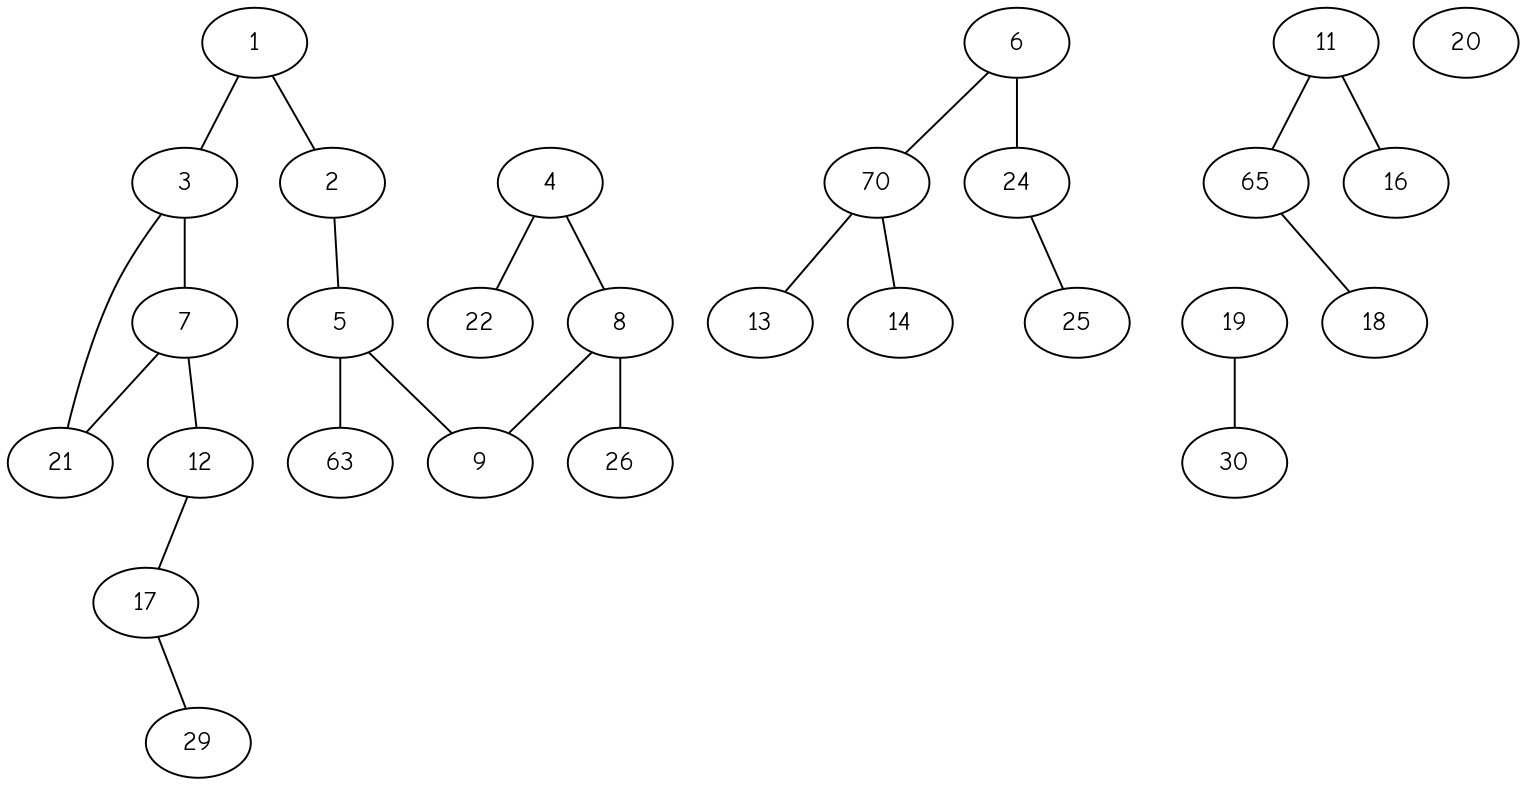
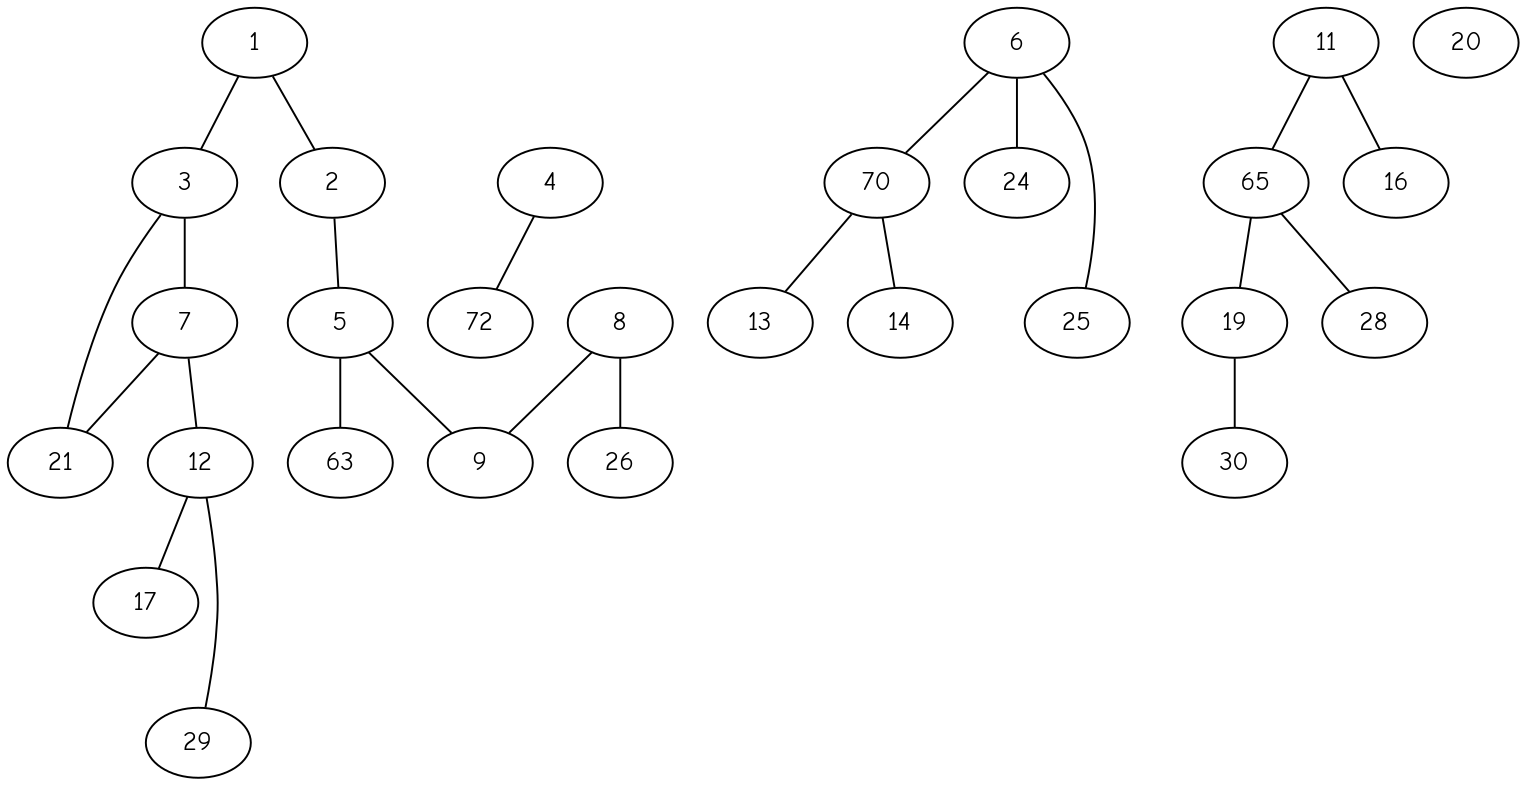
edge "65" -- "19": added
edge "4" -- "8": removed
edge "24" -- "25": now "6" -- "25"
node "22": label "22" -> "72"
node "18": label "18" -> "28"
edge "17" -- "29": now "12" -- "29"
